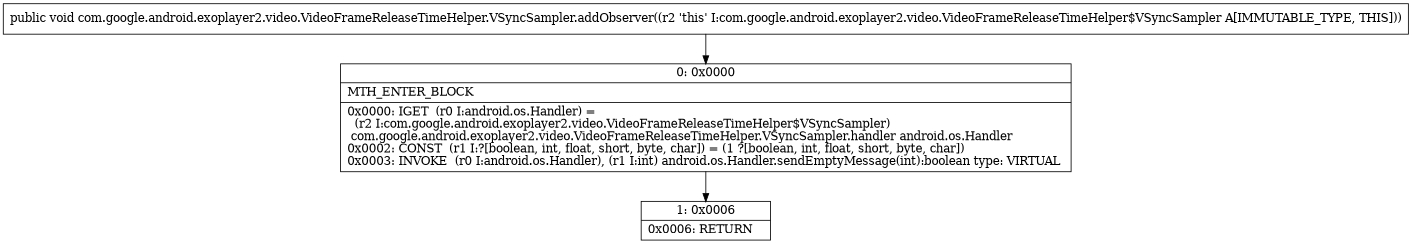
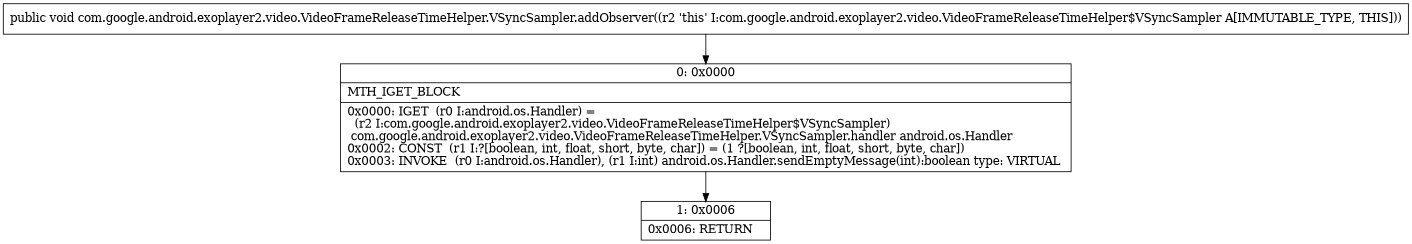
node "0: 0x0000": text "MTH_ENTER_BLOCK" -> "MTH_IGET_BLOCK"
